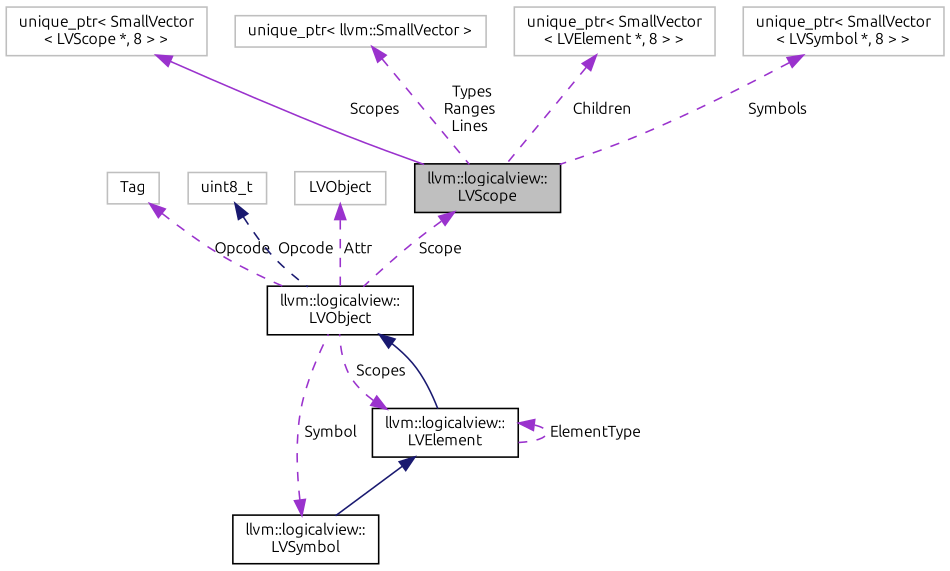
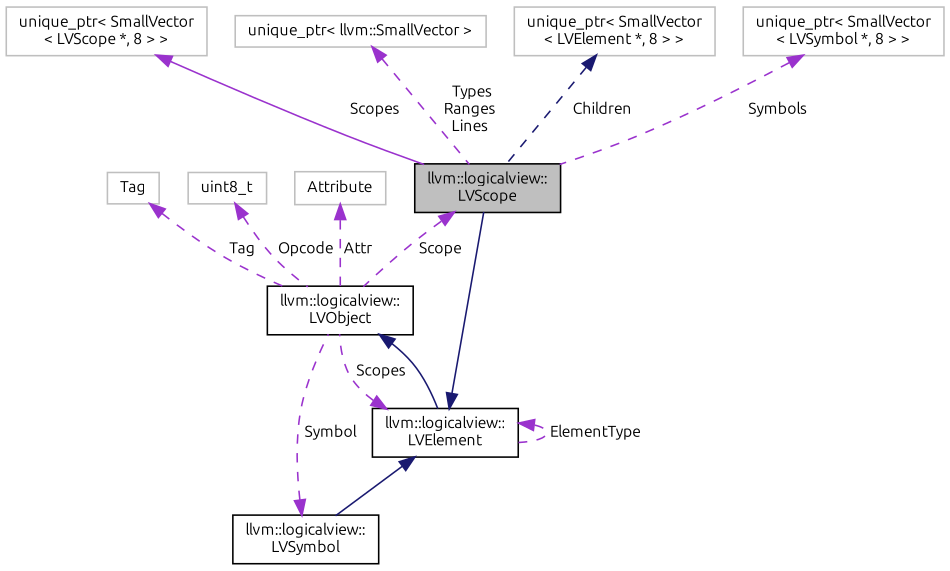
edge "llvm::logicalview:: LVScope" -> "unique_ptr< SmallVector < LVElement *, 8 > >": color darkorchid3 -> midnightblue
node "LVObject": label "LVObject" -> "Attribute"
edge "llvm::logicalview:: LVObject" -> "Tag": label " Opcode" -> " Tag"
edge "llvm::logicalview:: LVObject" -> "uint8_t": color midnightblue -> darkorchid3
edge "llvm::logicalview:: LVScope" -> "llvm::logicalview:: LVElement": added
